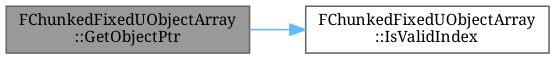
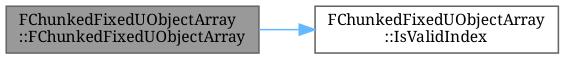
node "FChunkedFixedUObjectArray ::GetObjectPtr": label "FChunkedFixedUObjectArray ::GetObjectPtr" -> "FChunkedFixedUObjectArray ::FChunkedFixedUObjectArray"
